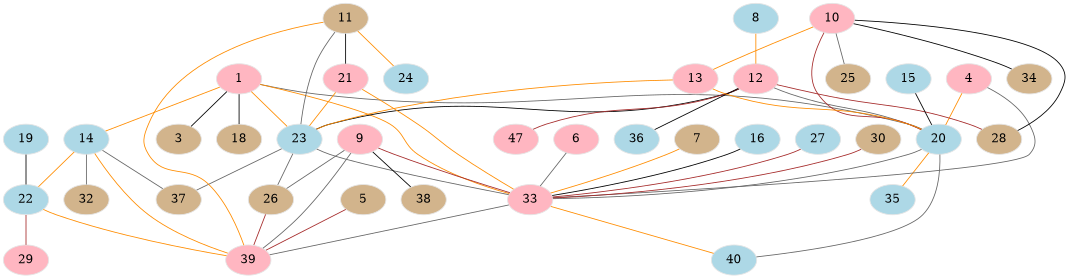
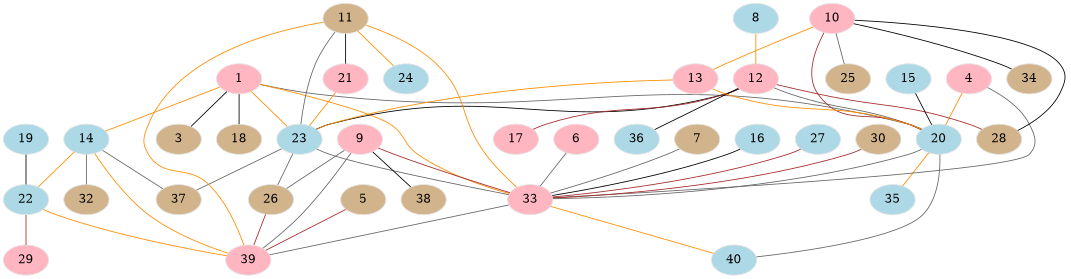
edge "21" -- "33": now "11" -- "33"
node "47": label "47" -> "17"
edge "7" -- "33": color darkorange -> gray40
